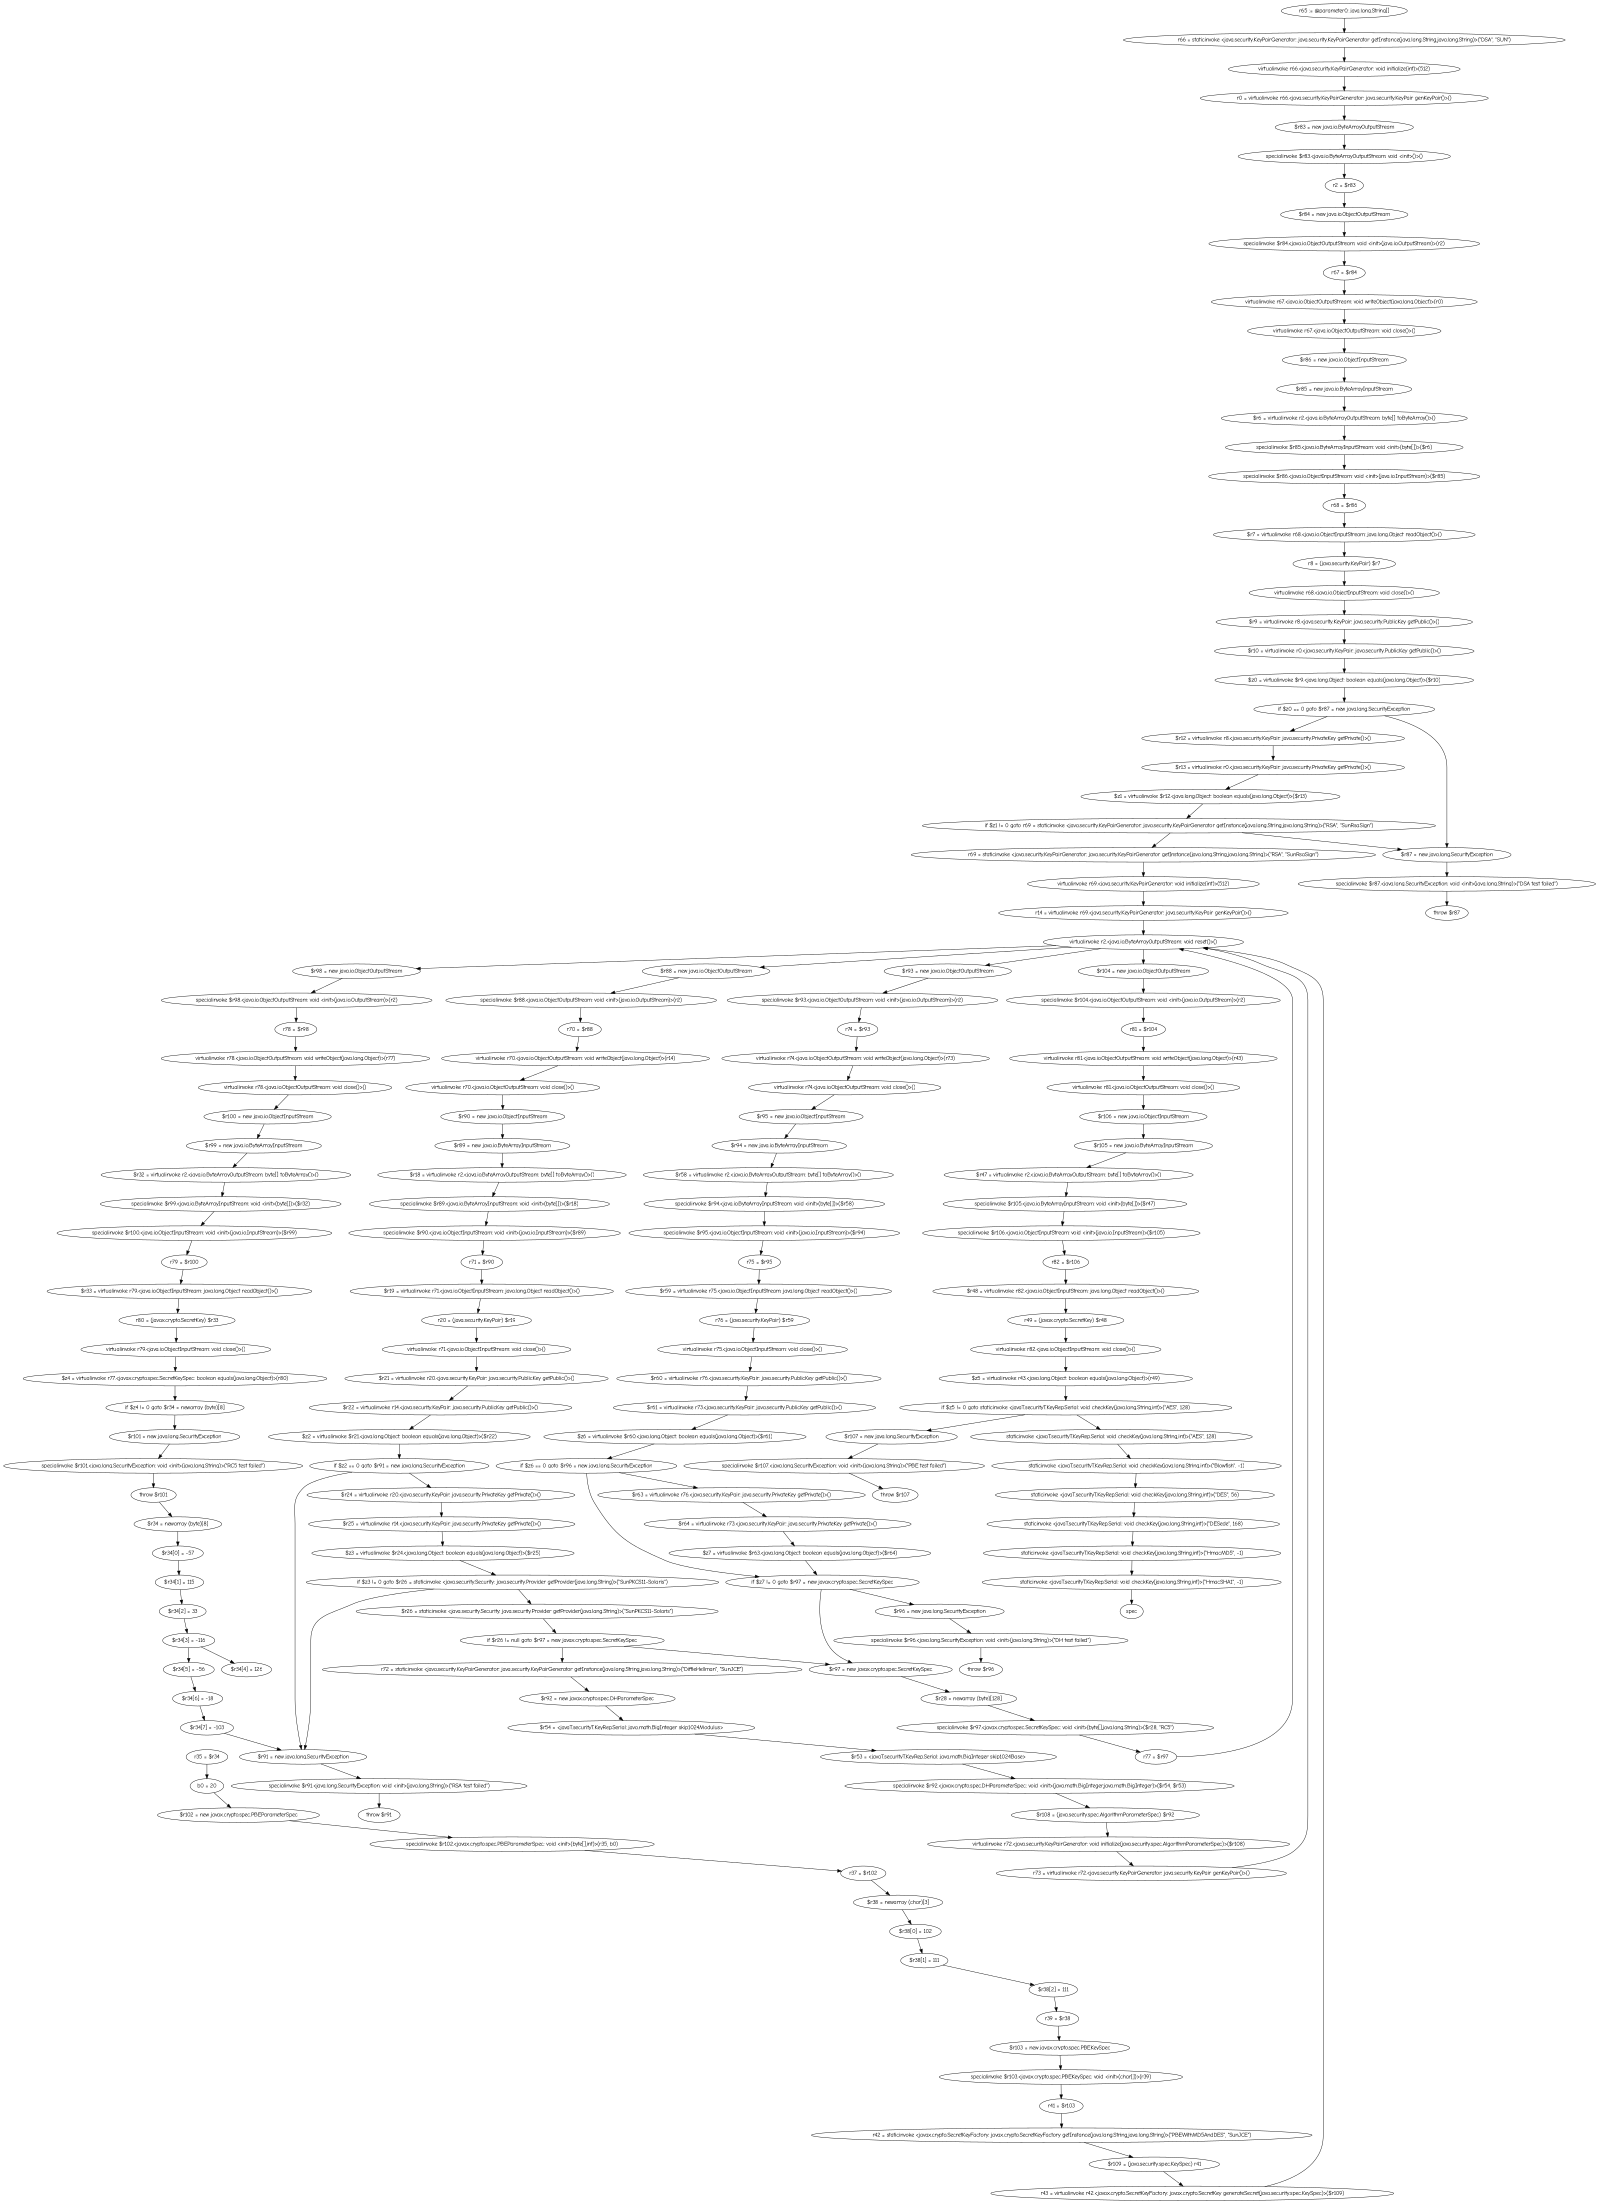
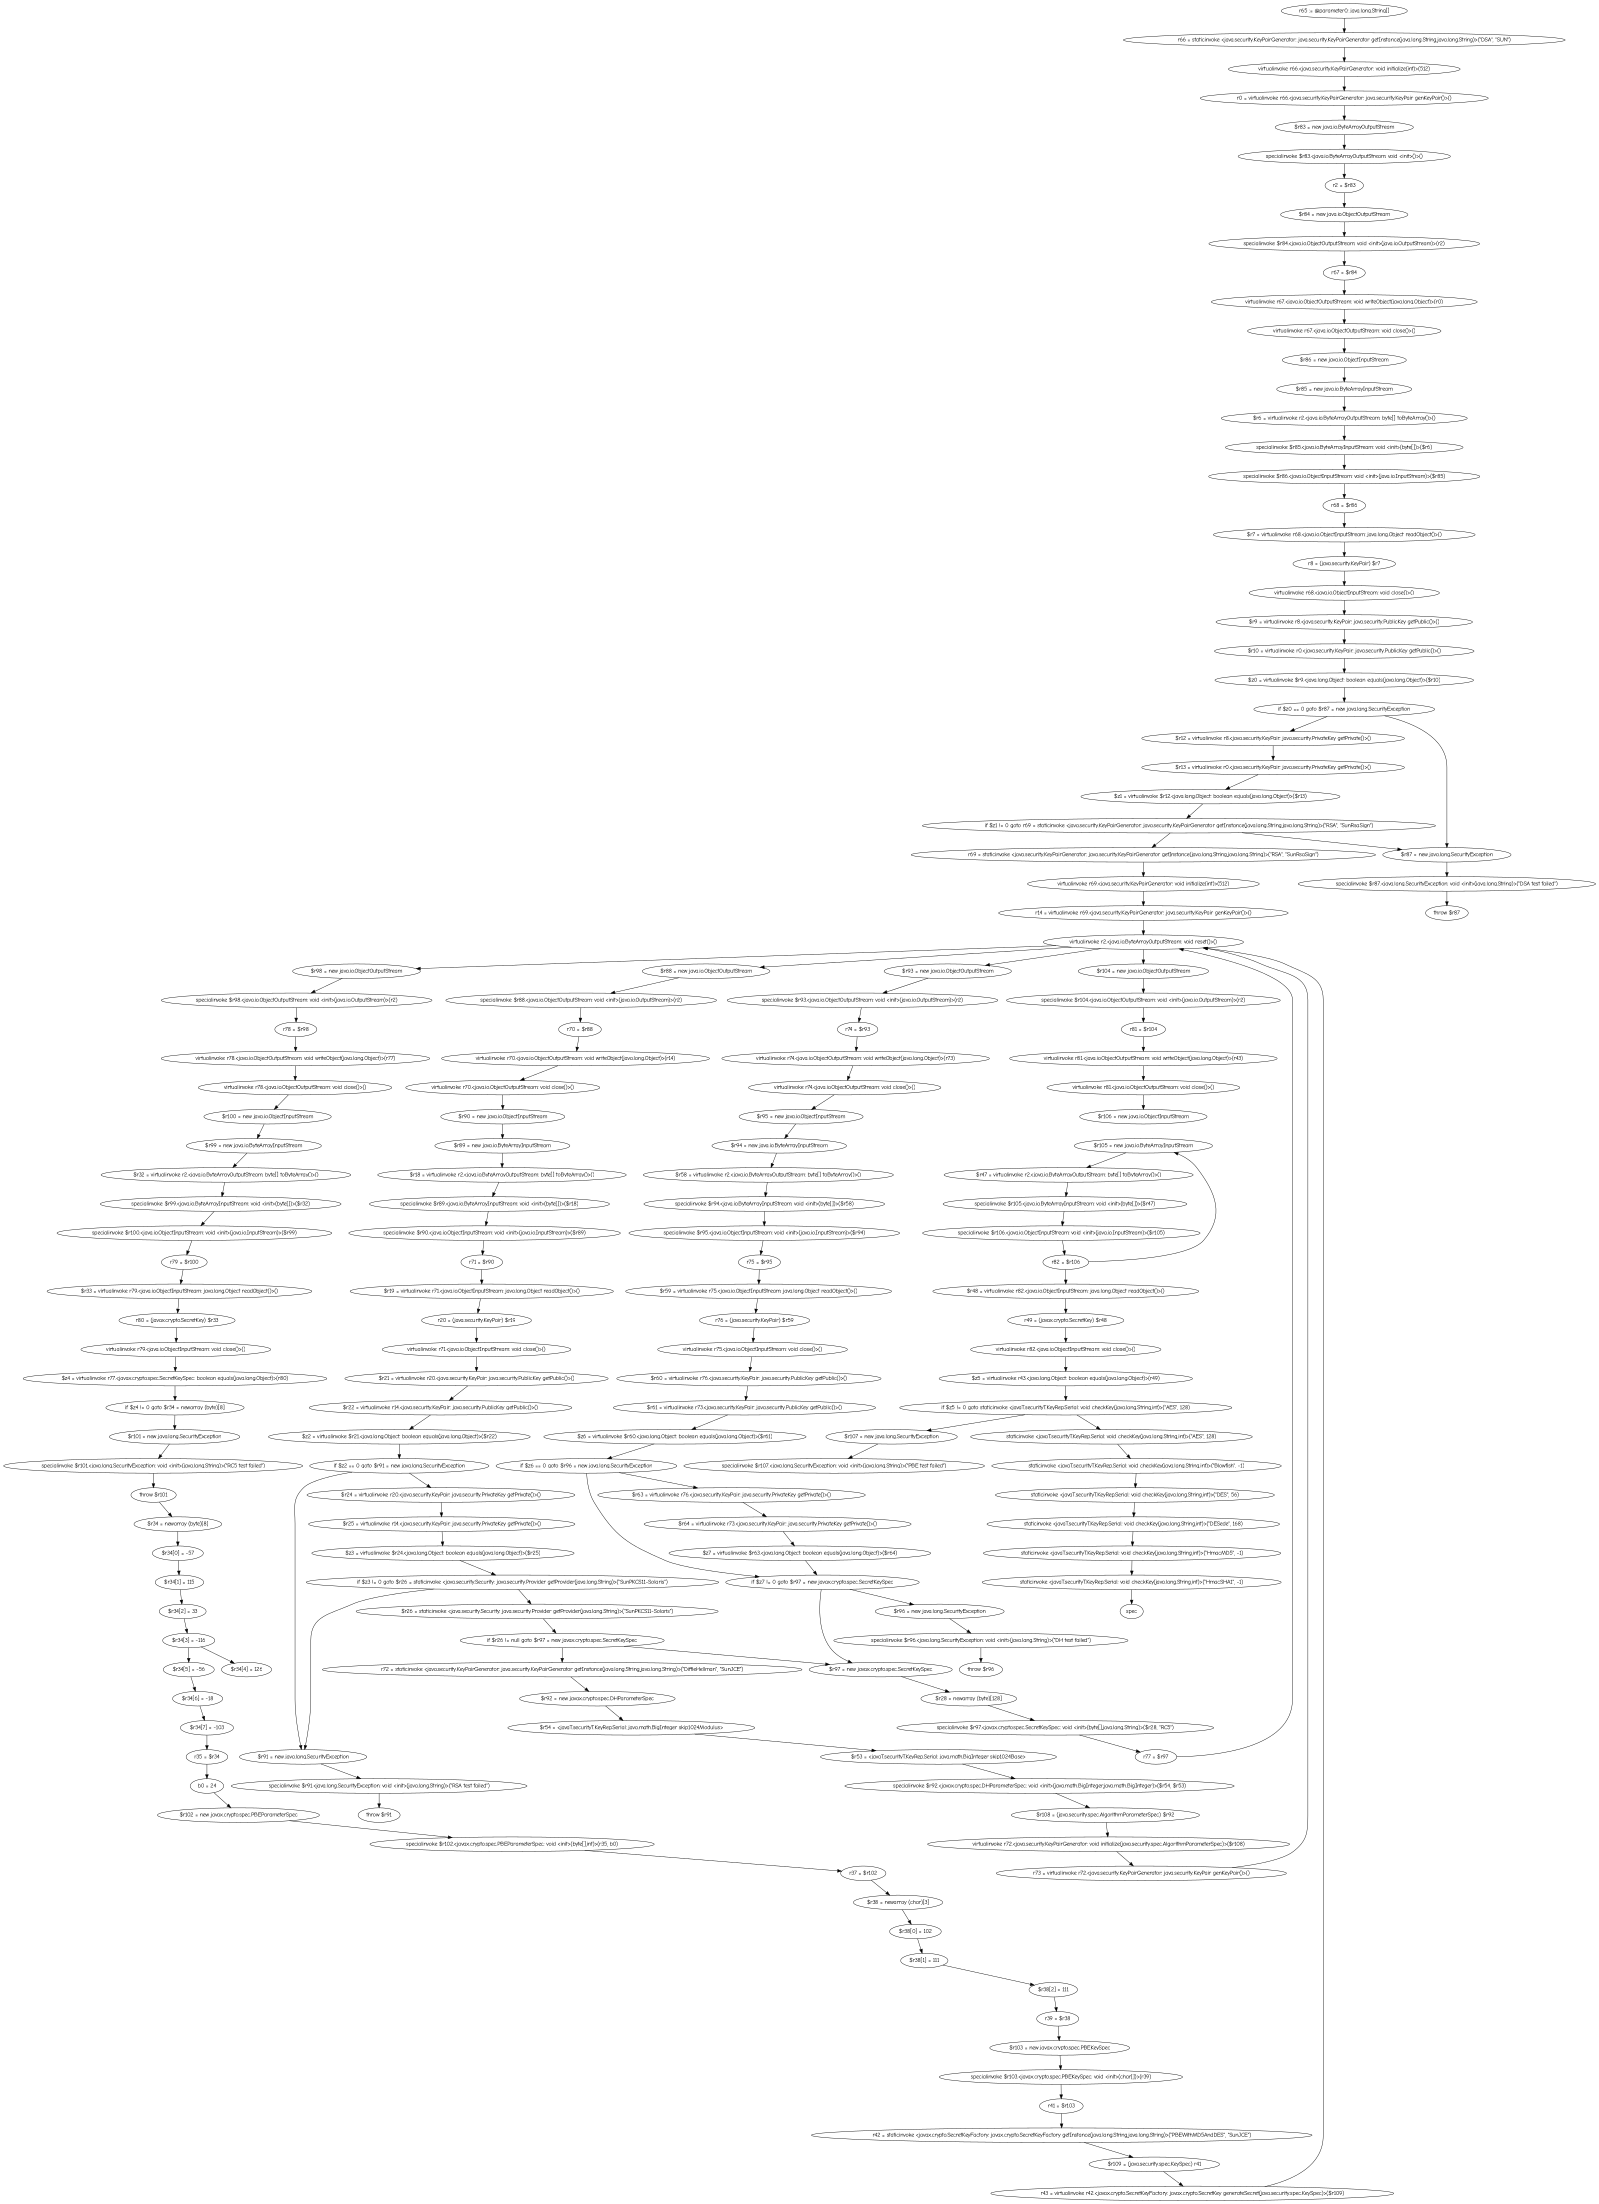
edge "$r106 = new java.io.ObjectInputStream" -> "$r105 = new java.io.ByteArrayInputStream": now "r82 = $r106" -> "$r105 = new java.io.ByteArrayInputStream"
node "throw $r107": removed
edge "$r34[7] = -103" -> "$r91 = new java.lang.SecurityException": now "$r34[7] = -103" -> "r35 = $r34"
node "b0 = 20": label "b0 = 20" -> "b0 = 24"
